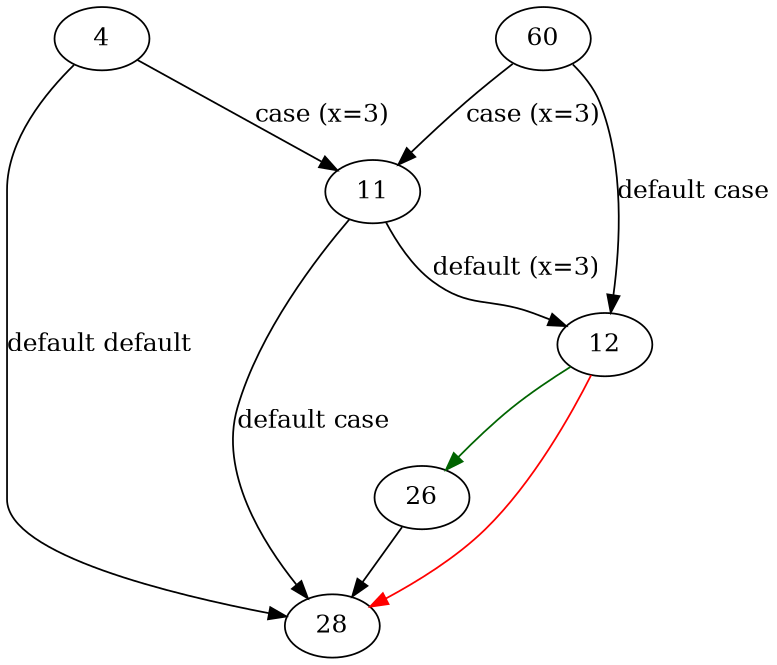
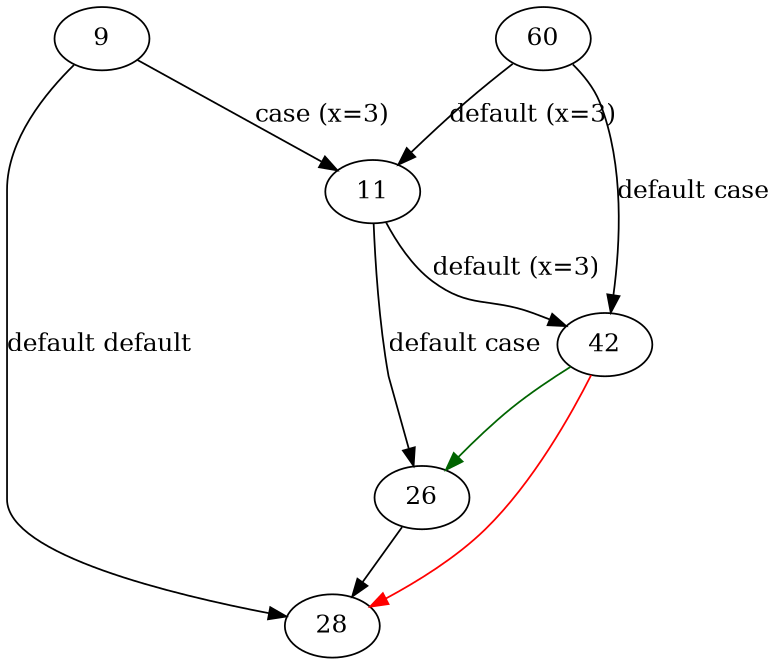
node "4": label "4" -> "9"
edge "60" -> "11": label "case (x=3)" -> "default (x=3)"
node "12": label "12" -> "42"
edge "11" -> "28": now "11" -> "26"
